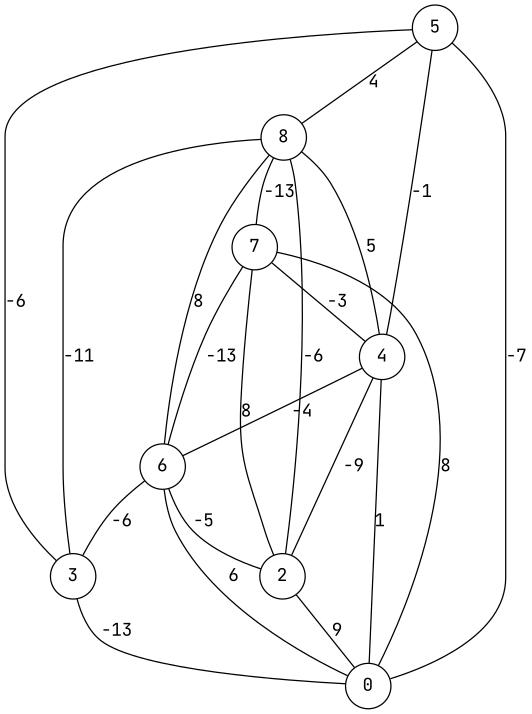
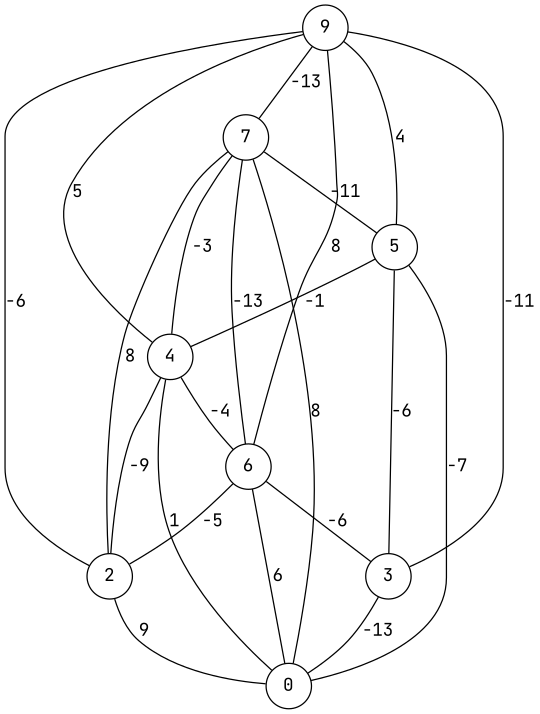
node "8": label "8" -> "9"
edge "7" -- "5": added, label "-11"
